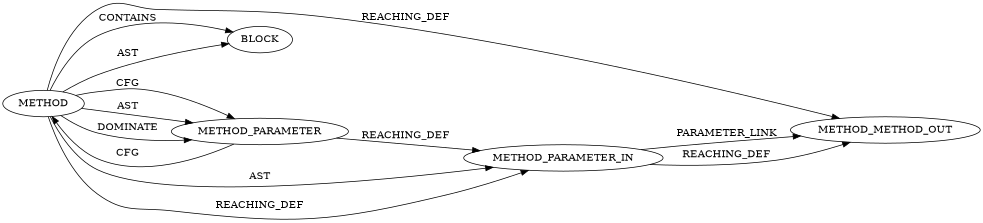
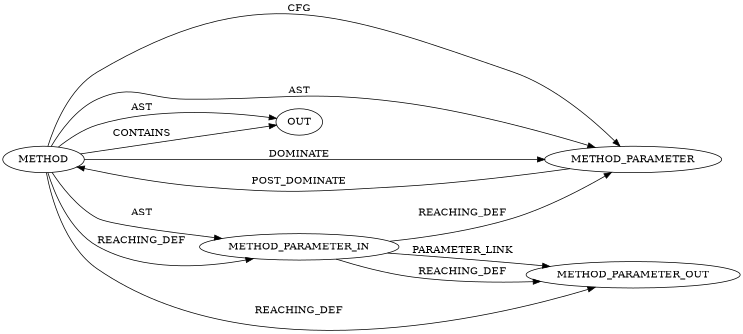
node "BLOCK": label "BLOCK" -> "OUT"
node "METHOD_METHOD_OUT": label "METHOD_METHOD_OUT" -> "METHOD_PARAMETER_OUT"
edge "METHOD_PARAMETER" -> "METHOD_PARAMETER_IN": reversed
edge "METHOD_PARAMETER" -> "METHOD": label "CFG" -> "POST_DOMINATE"
